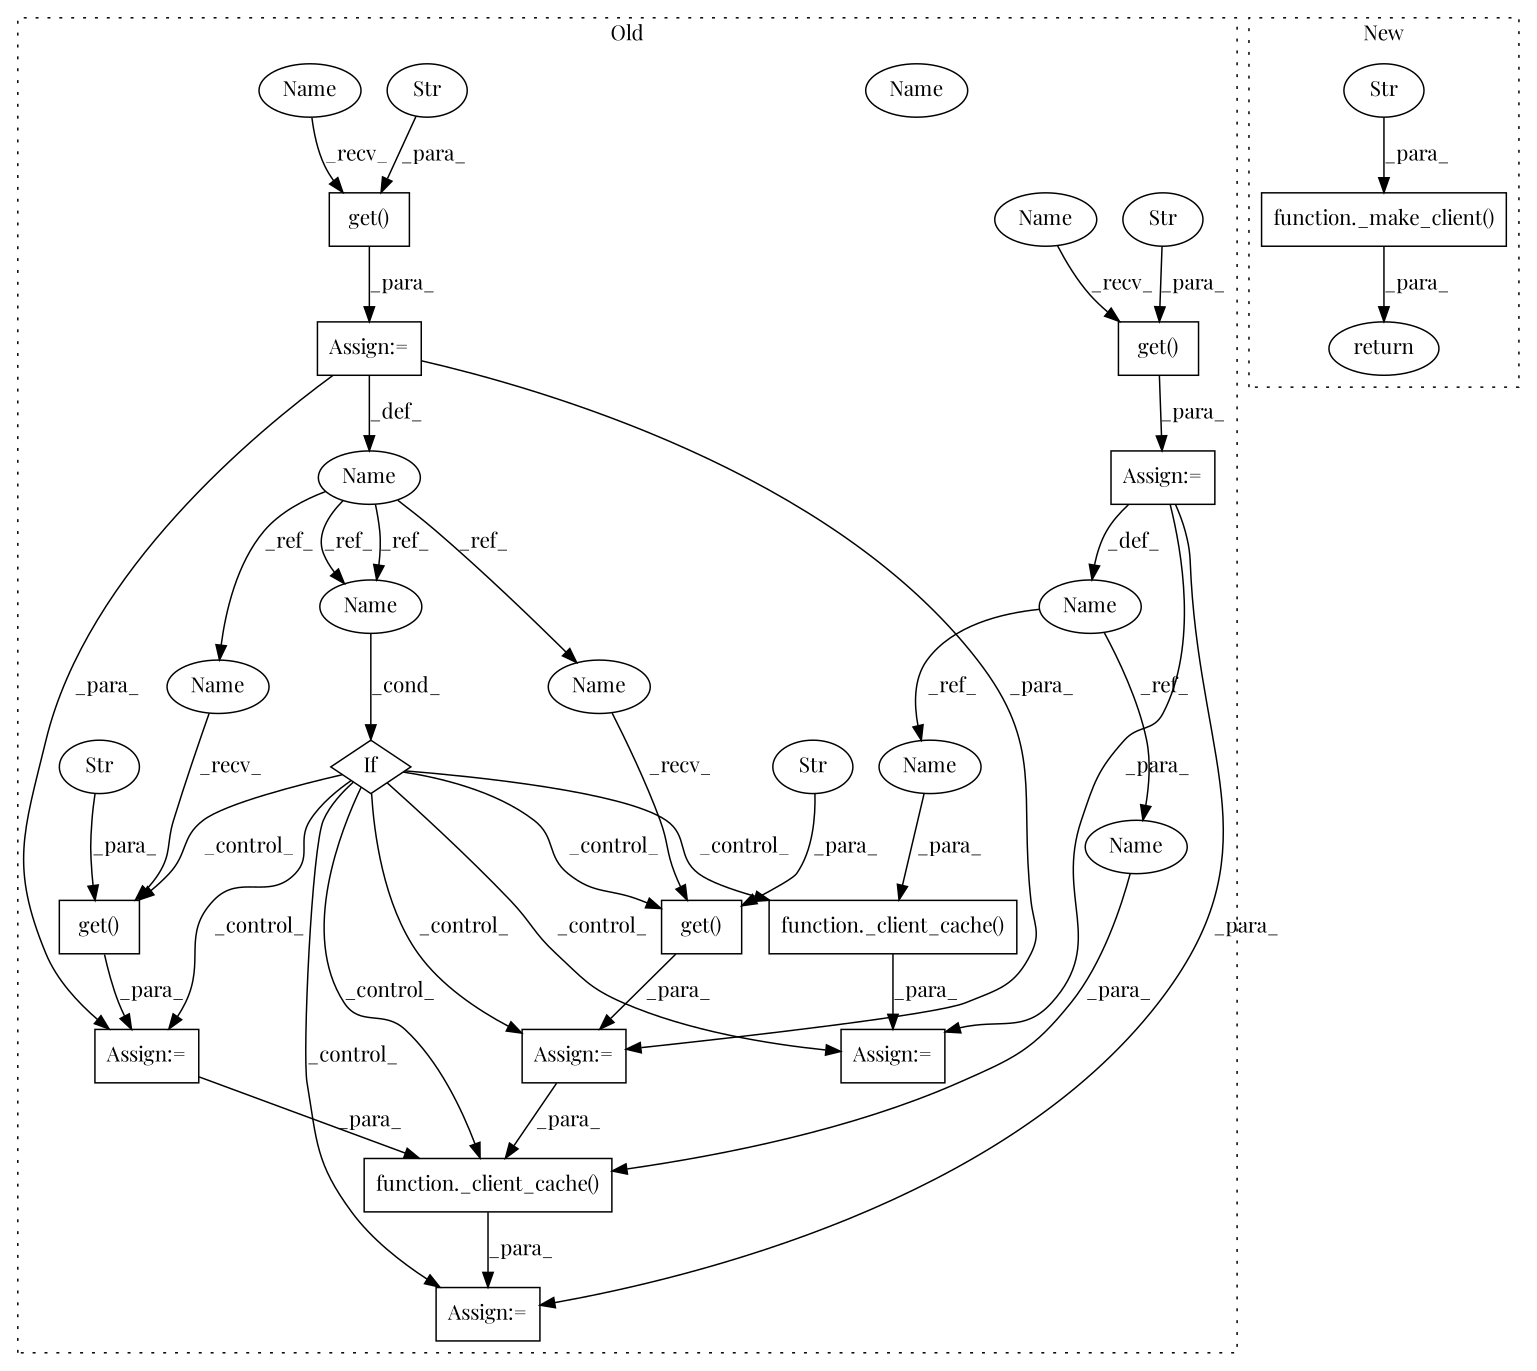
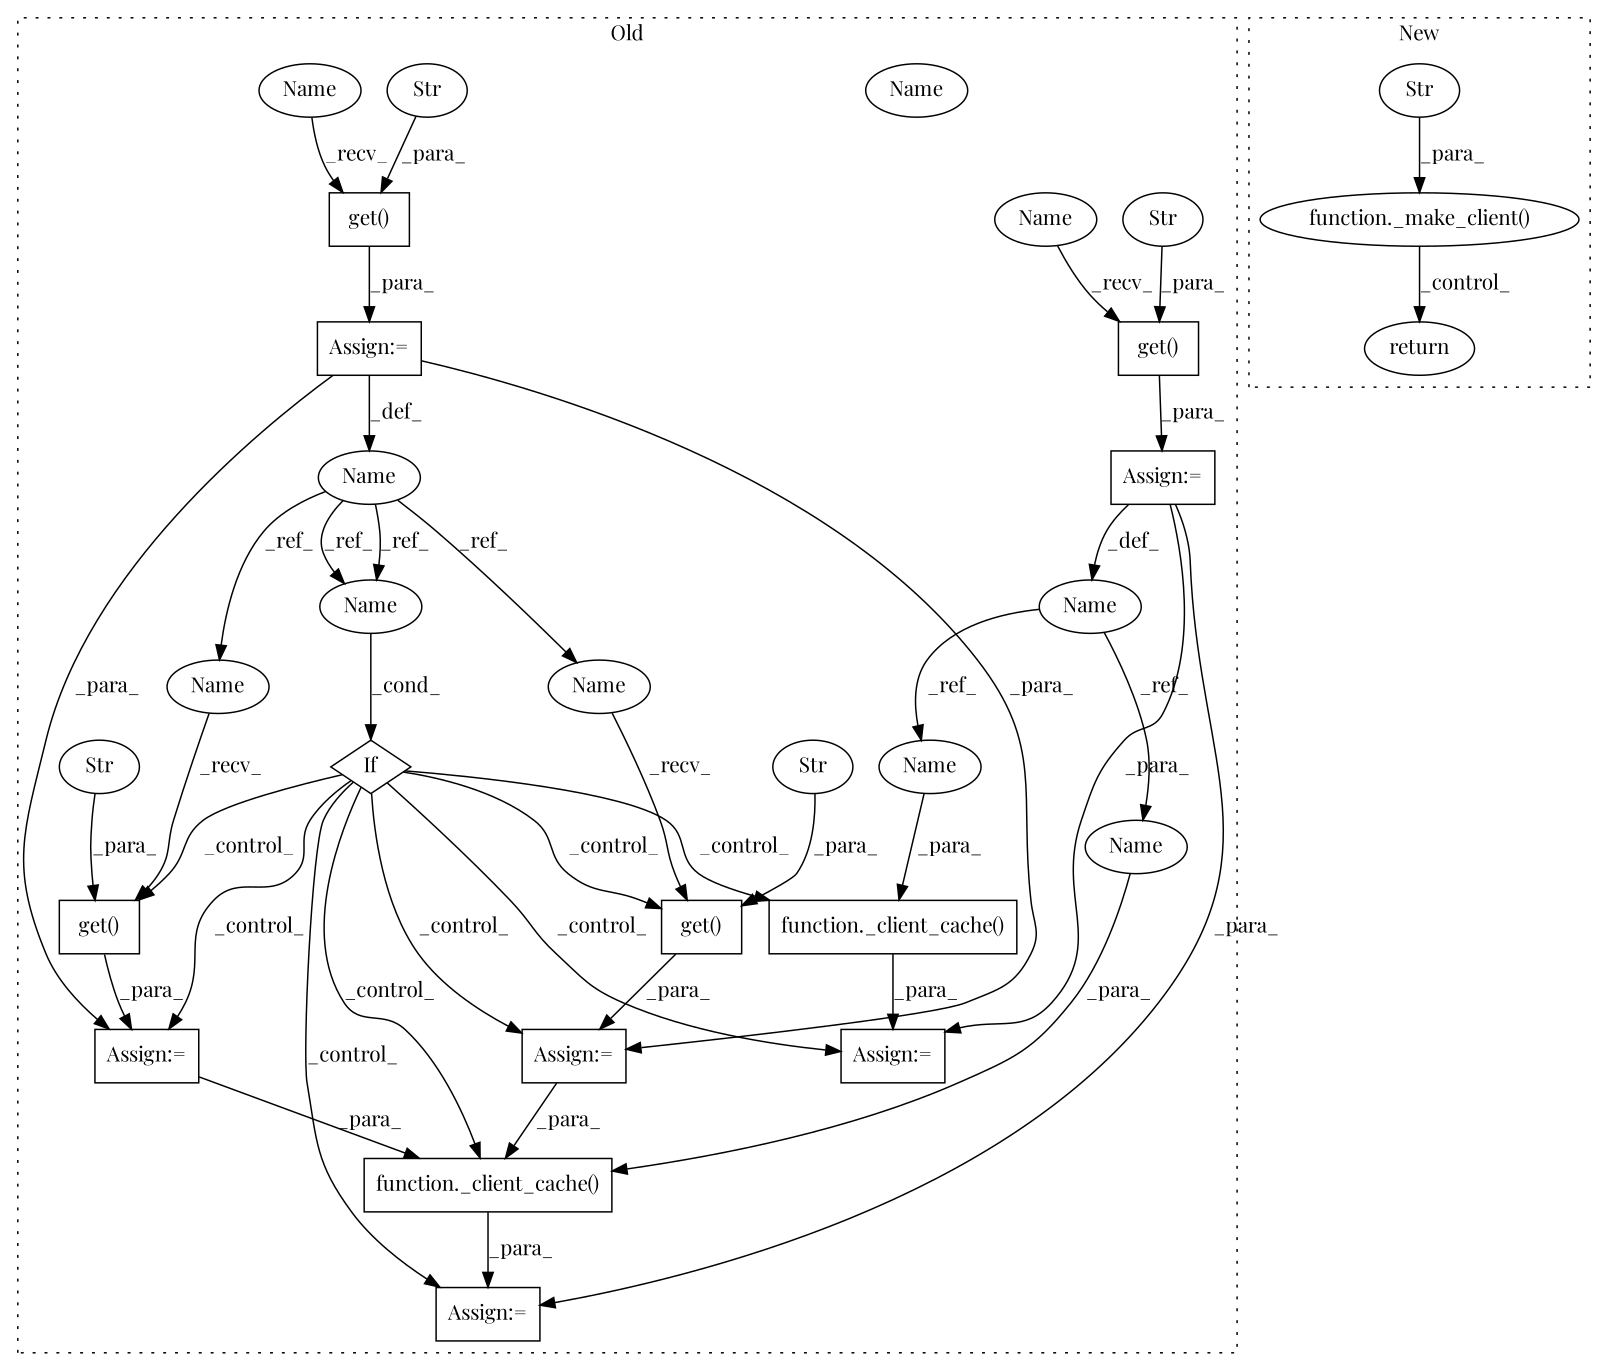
node "function._make_client()": shape box -> ellipse
edge "function._make_client()" -> "return": label "_para_" -> "_control_"
